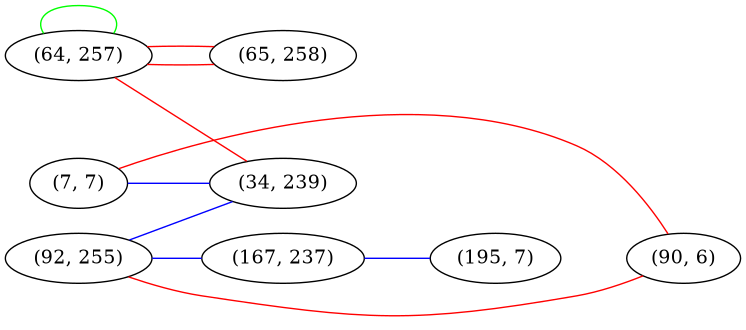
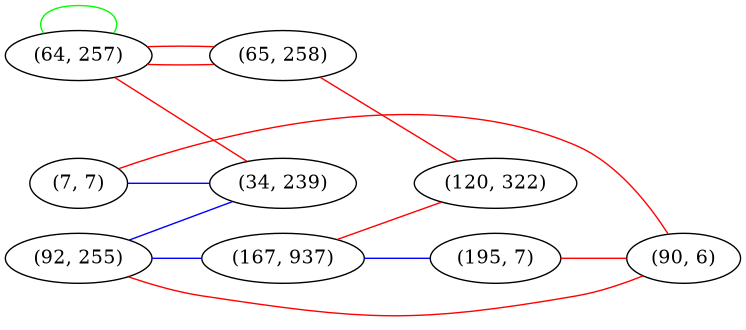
node "(120, 322)": added
node "(167, 237)": label "(167, 237)" -> "(167, 937)"
edge "(195, 7)" -- "(90, 6)": added
